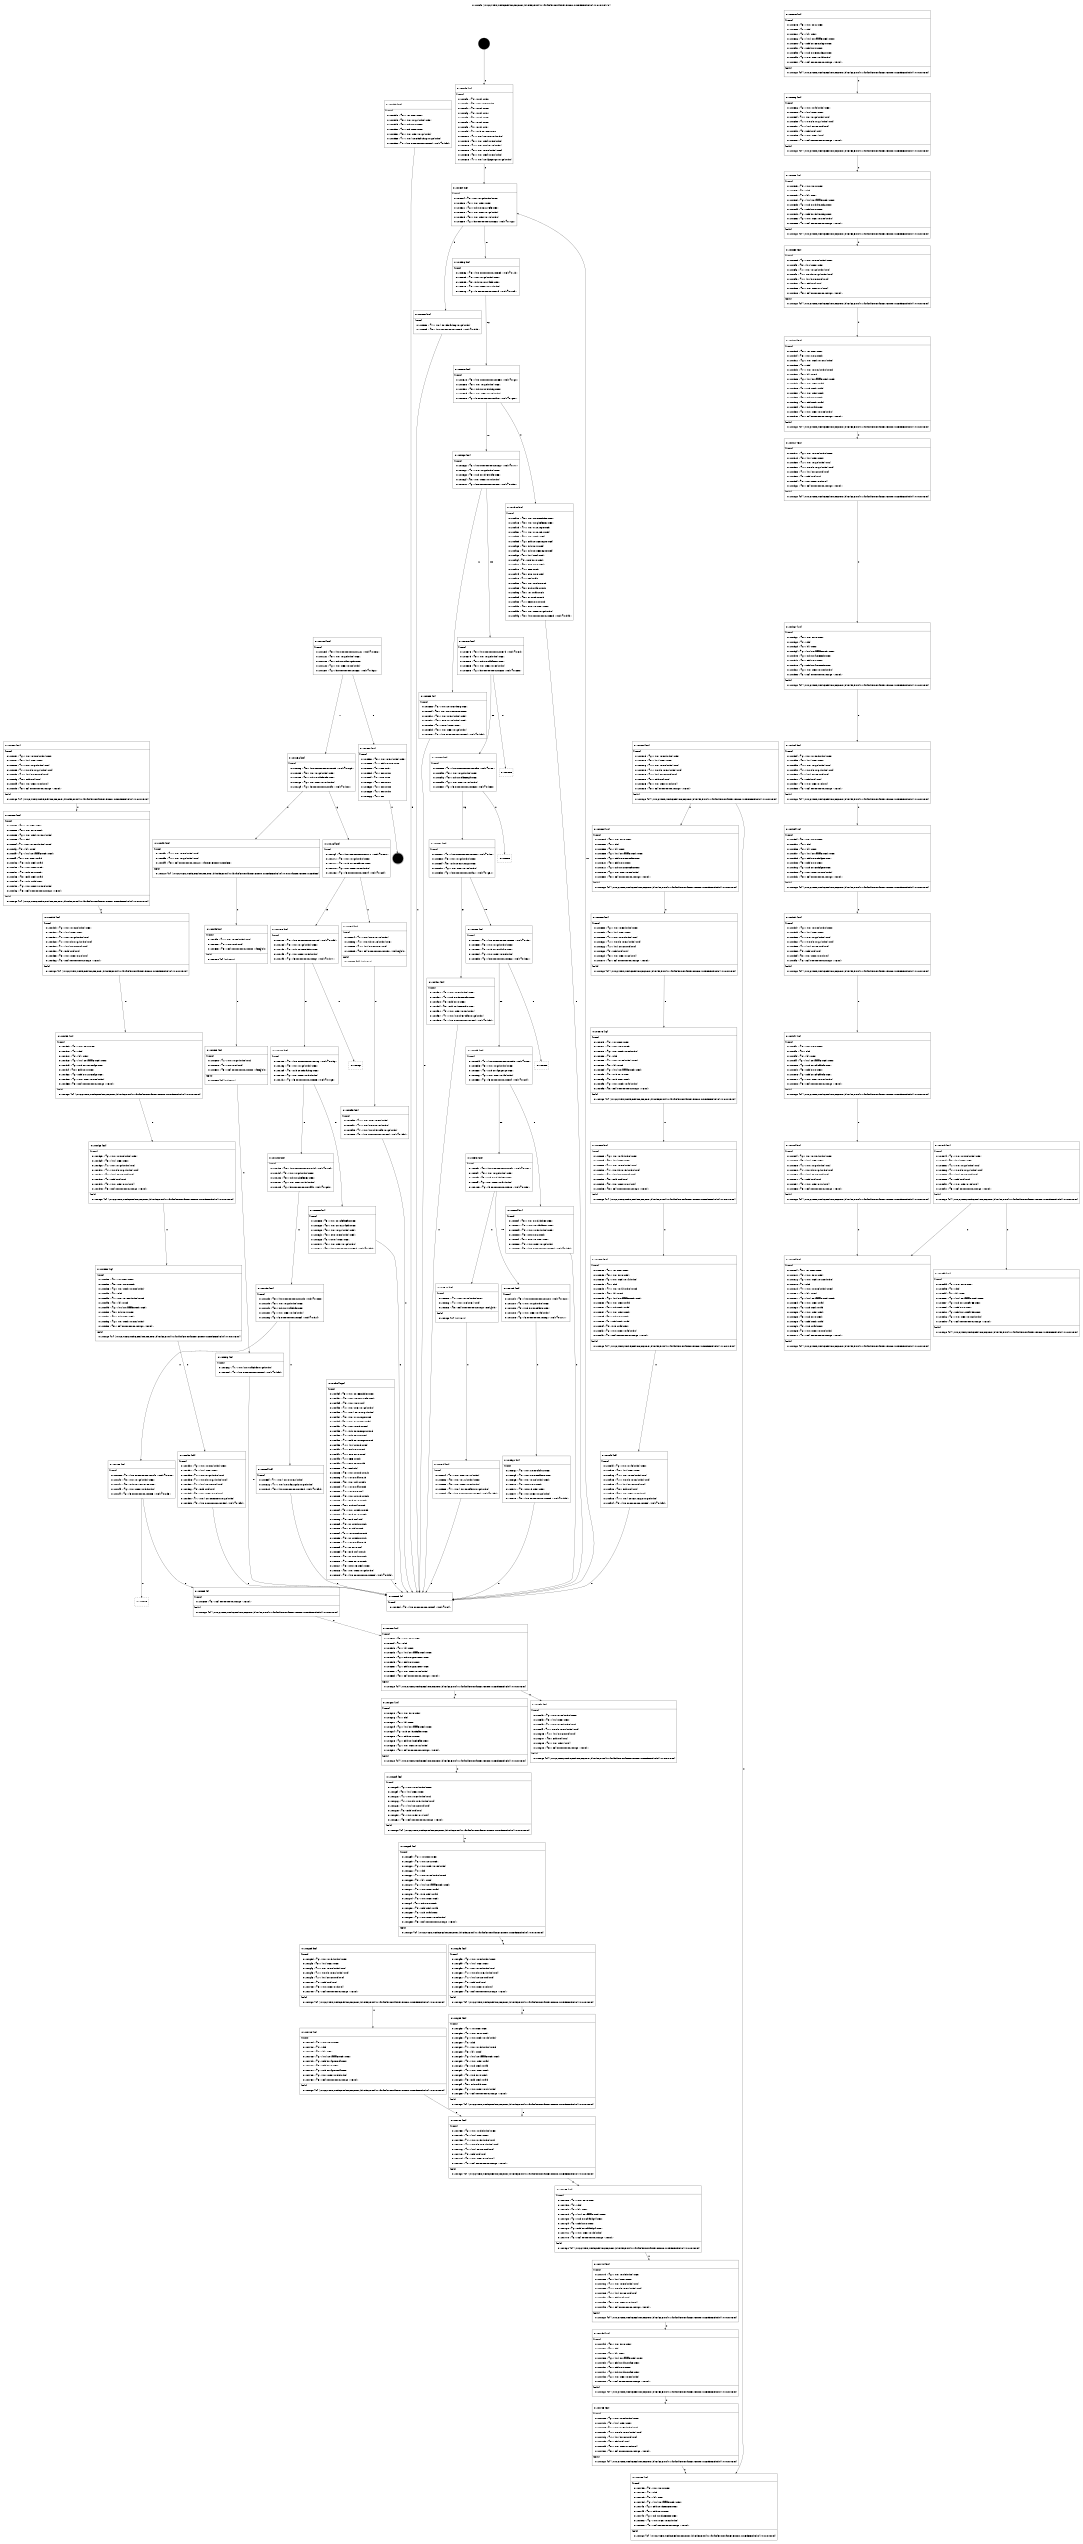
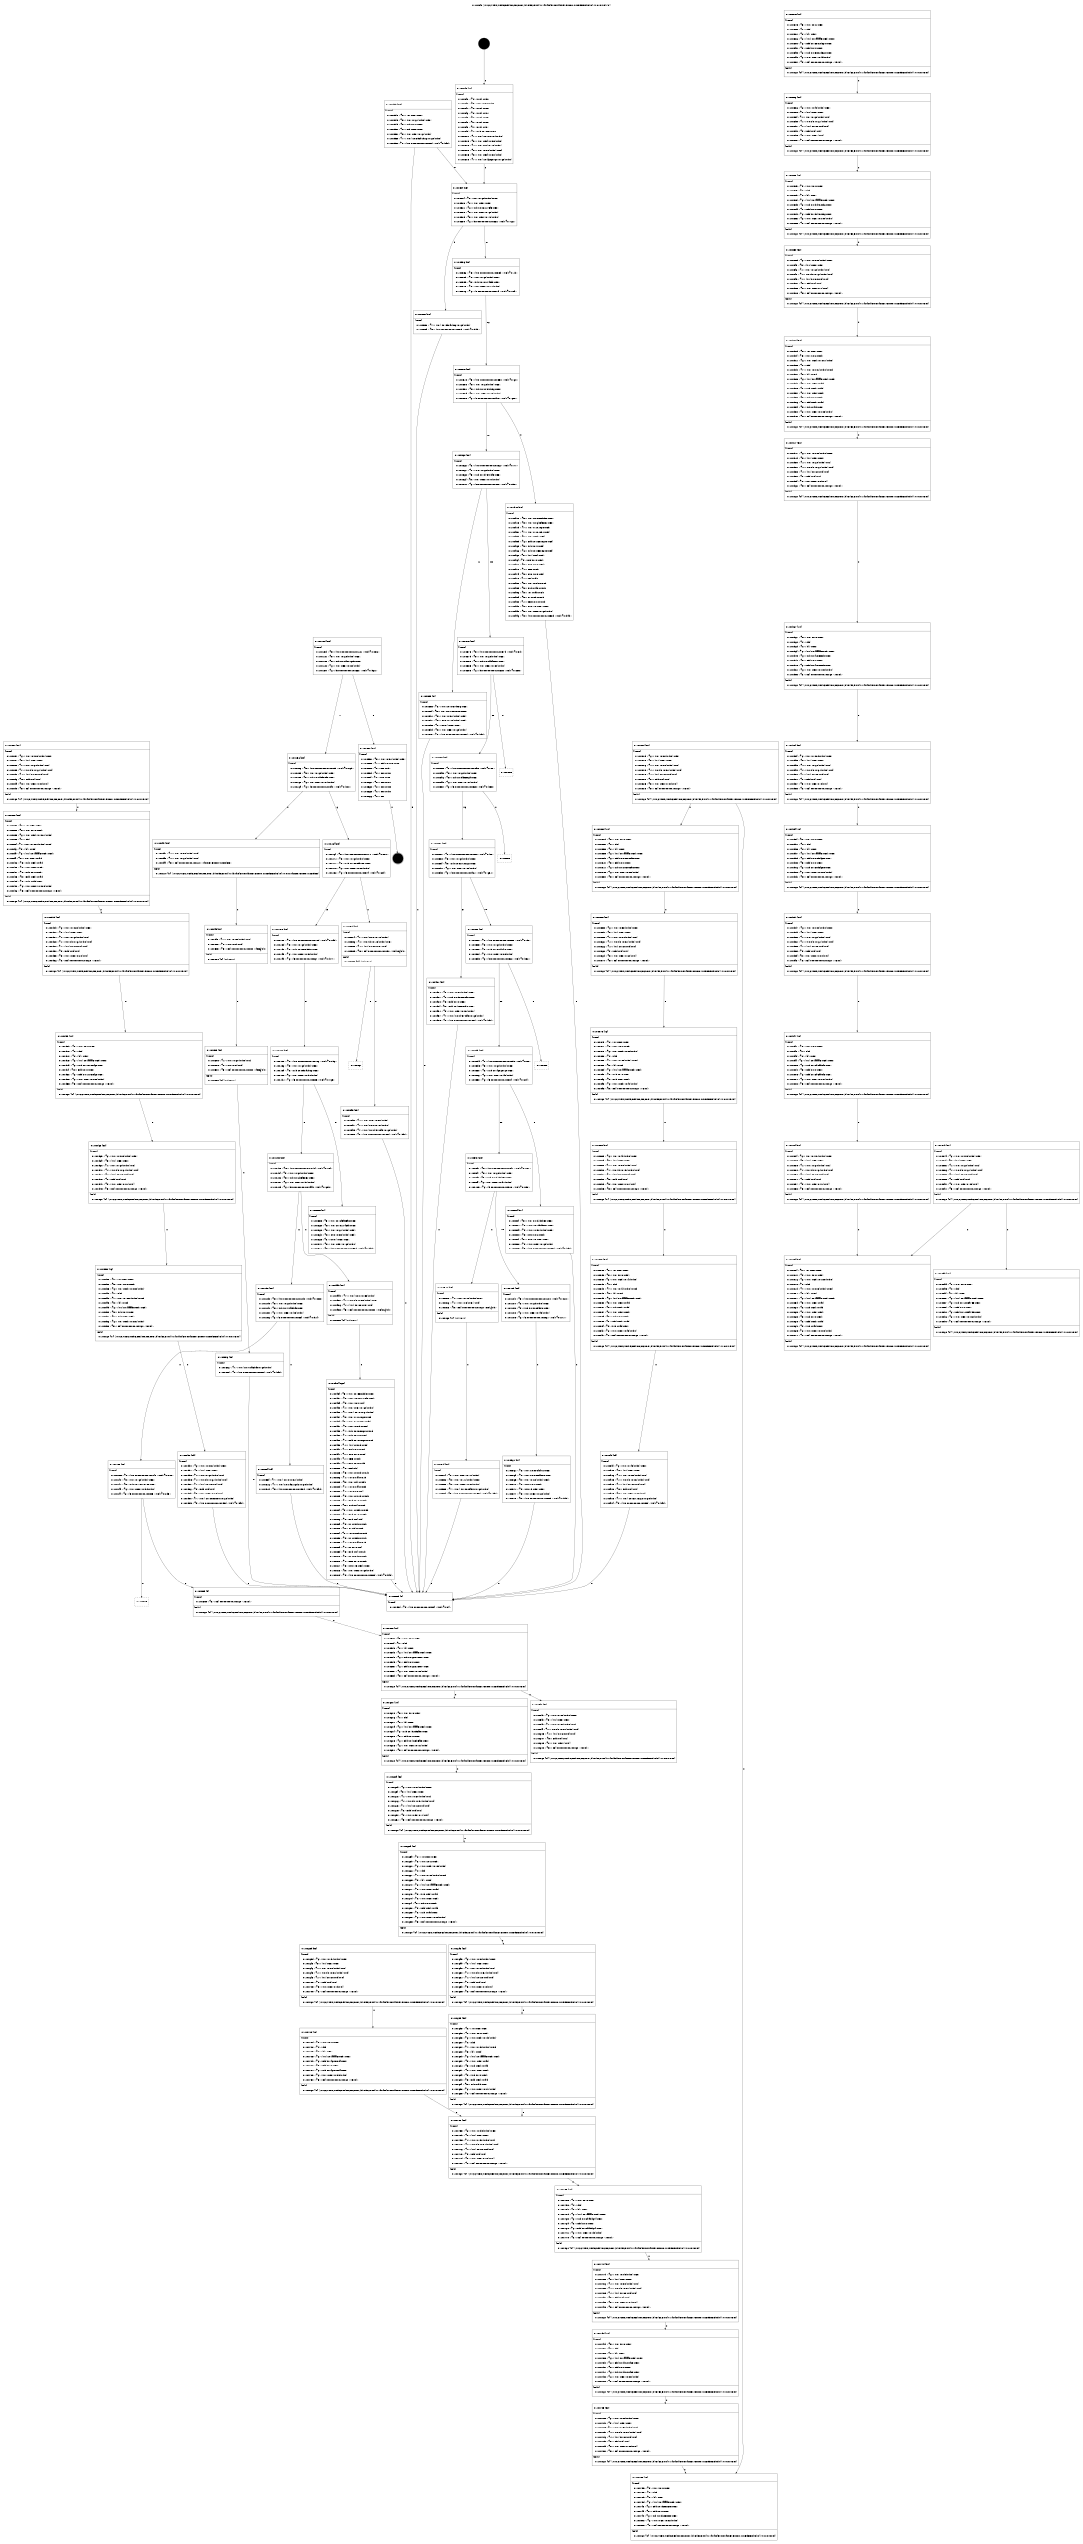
edge "0x401e8d [5]" -> "0x40131f [23]": now "0x401dd8 [25]" -> "0x40131f [23]"
edge "0x401488 [25]" -> "0x401e67": now "0x40157f [20]" -> "0x401e67"
node "0x40199b [20]": added
edge "0x401a5e [27]" -> "0x401e8d [5]": removed, label "2"
